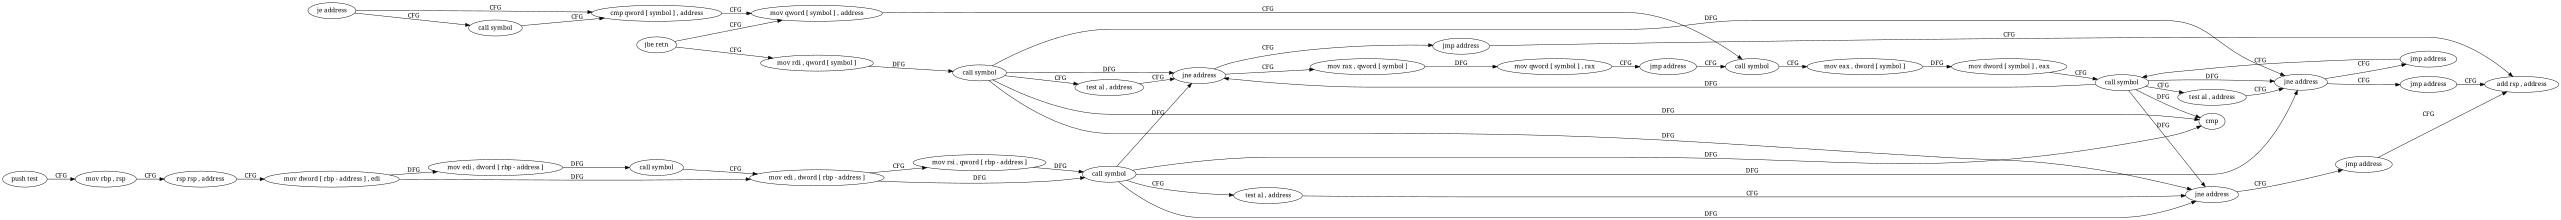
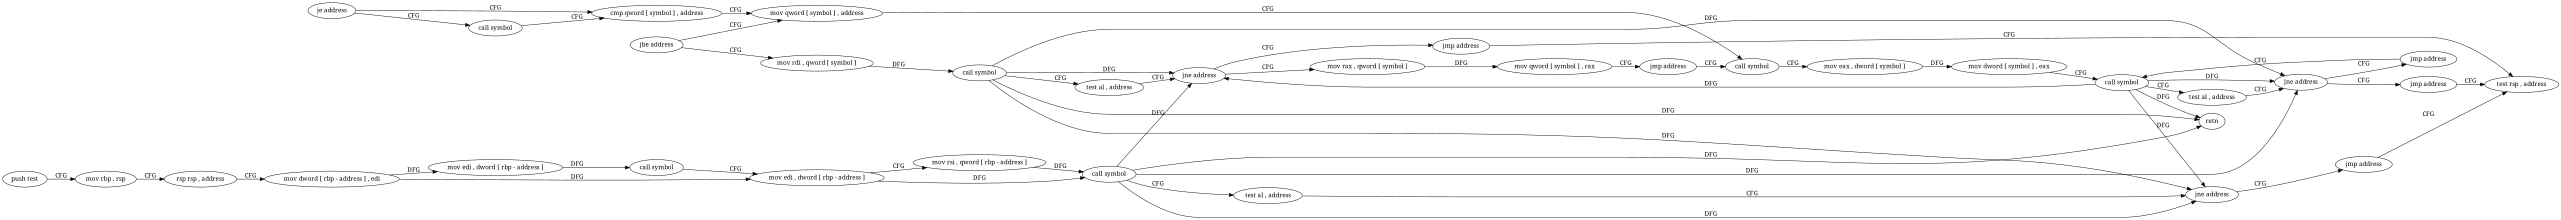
node "jbe retn": label "jbe retn" -> "jbe address"
node "add rsp , address": label "add rsp , address" -> "test rsp , address"
node "cmp": label "cmp" -> "retn"
